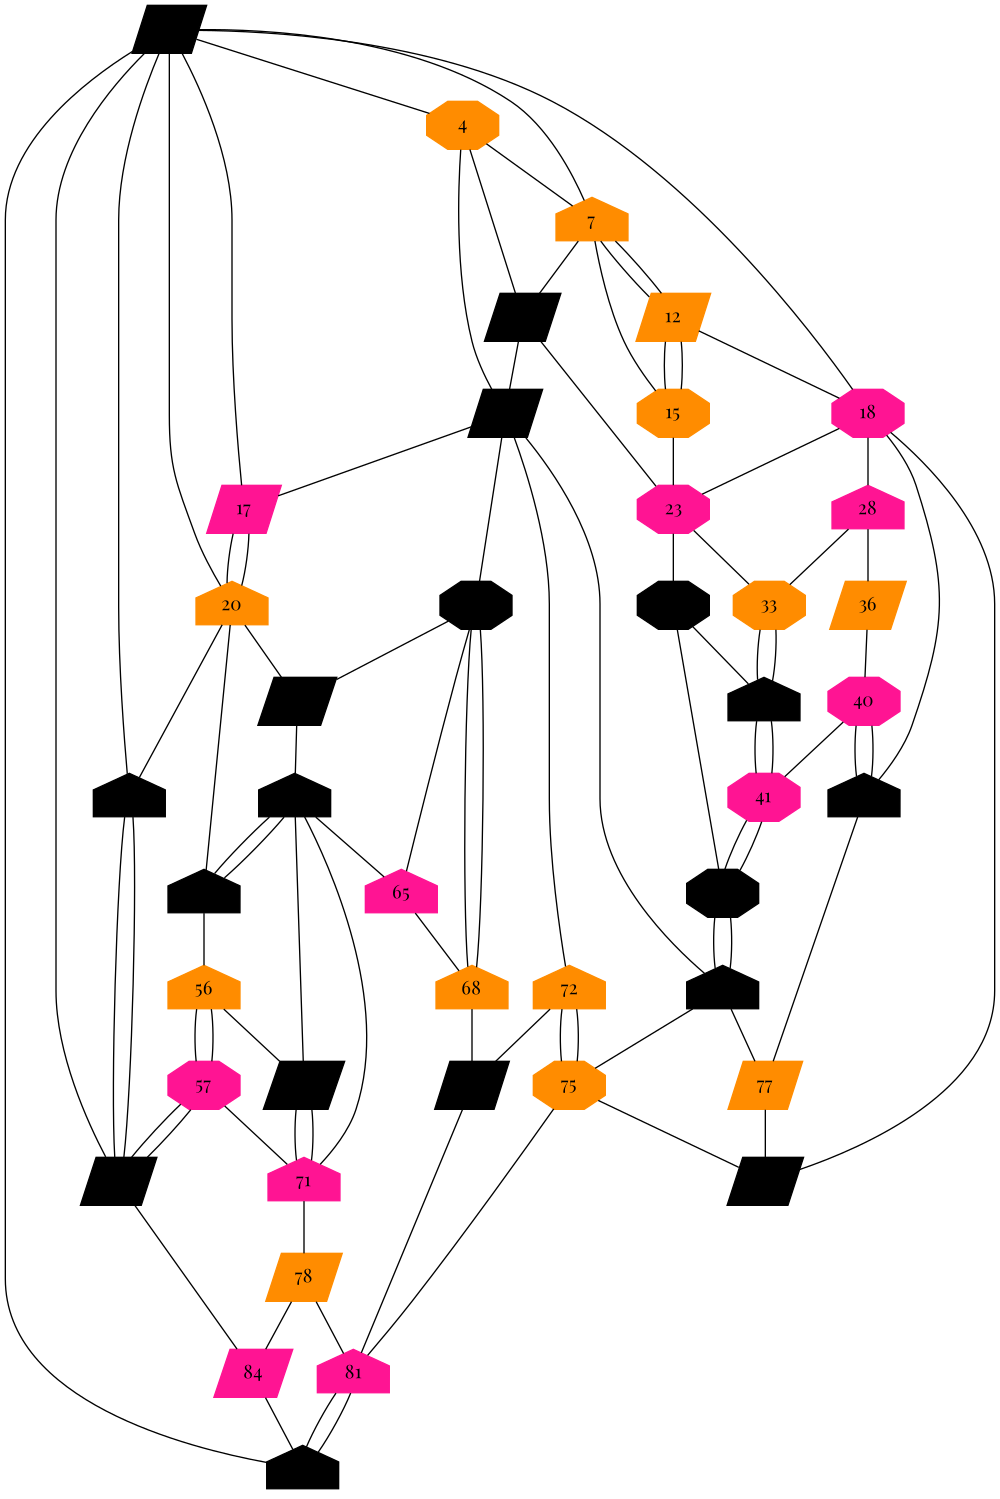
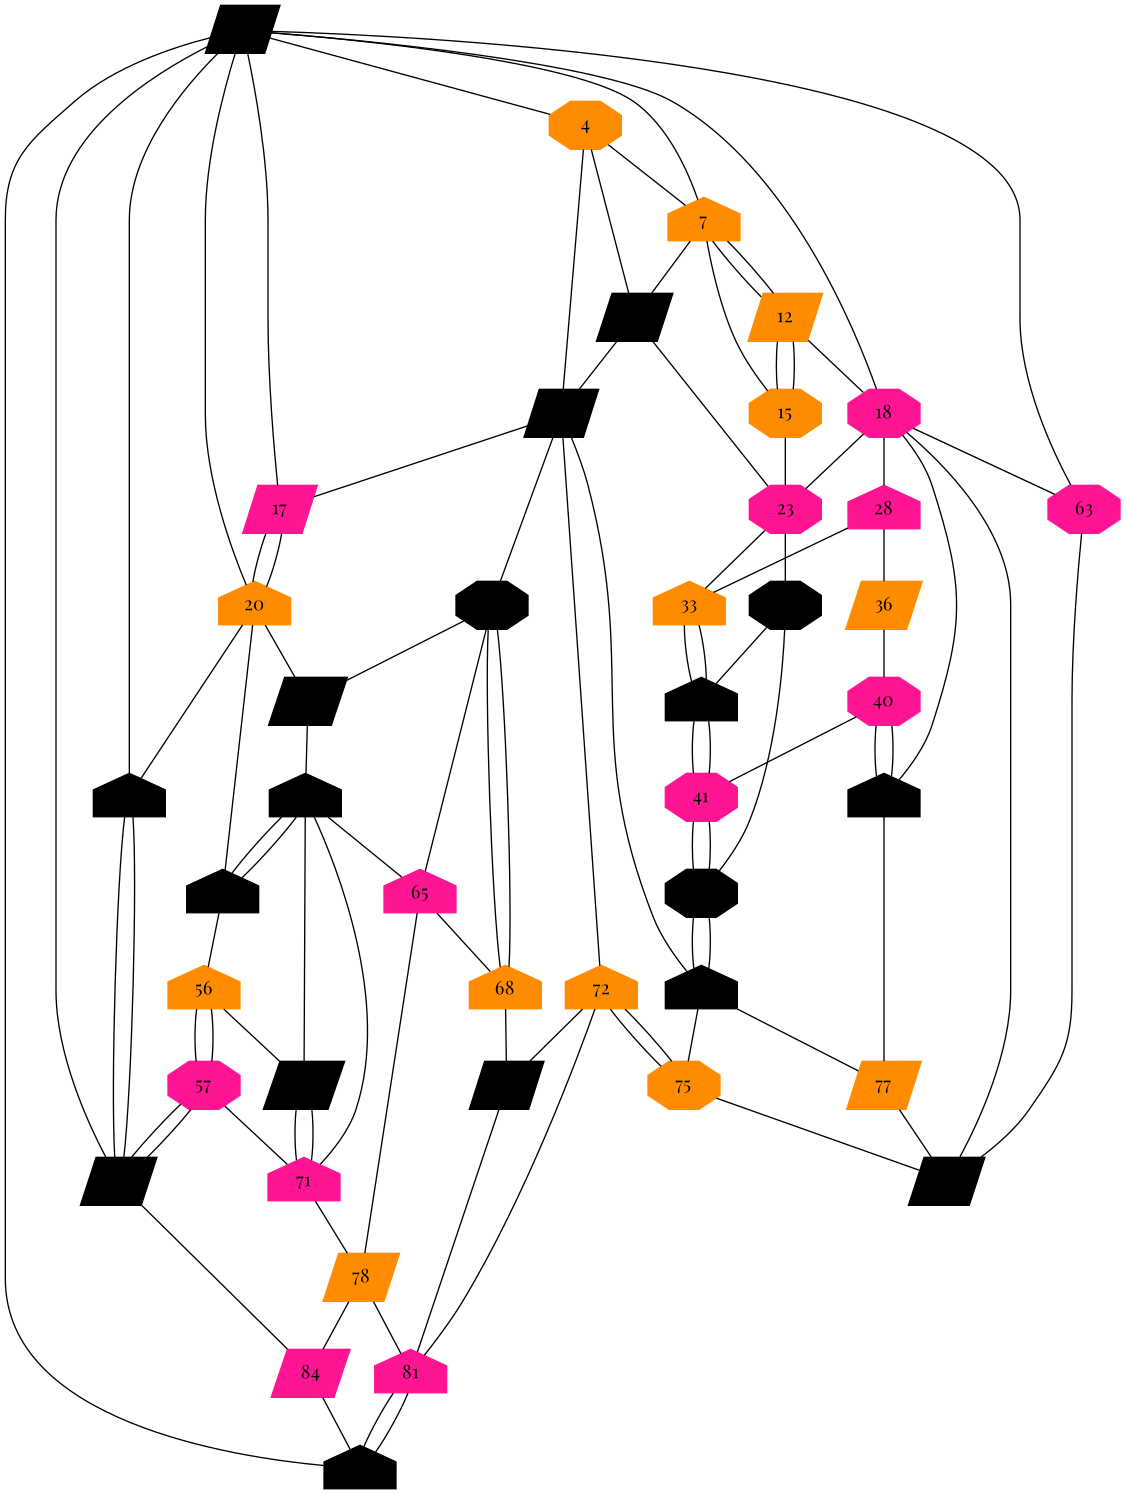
node "63": added
node "33": shape octagon -> house
edge "65" -- "78": added
edge "75" -- "81": now "72" -- "81"
